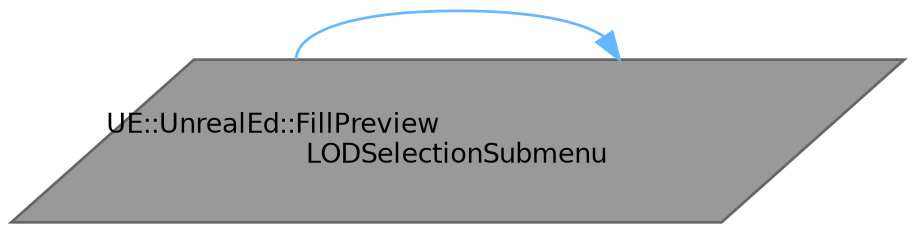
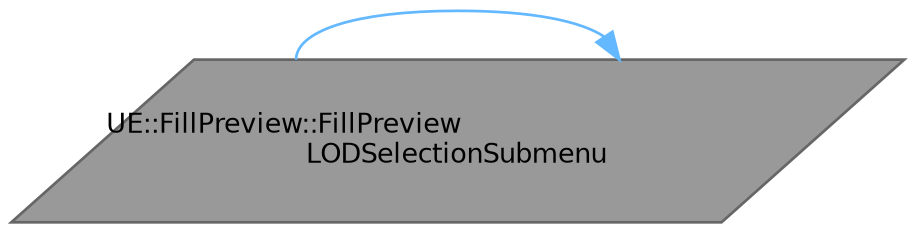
node "UE::UnrealEd::FillPreview LODSelectionSubmenu": label "UE::UnrealEd::FillPreview LODSelectionSubmenu" -> "UE::FillPreview::FillPreview LODSelectionSubmenu"
